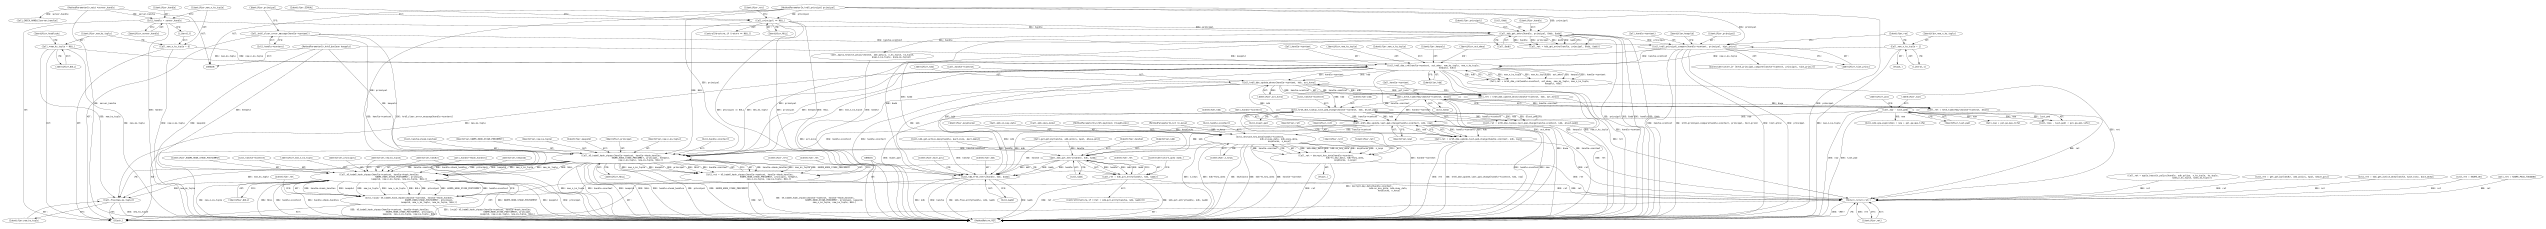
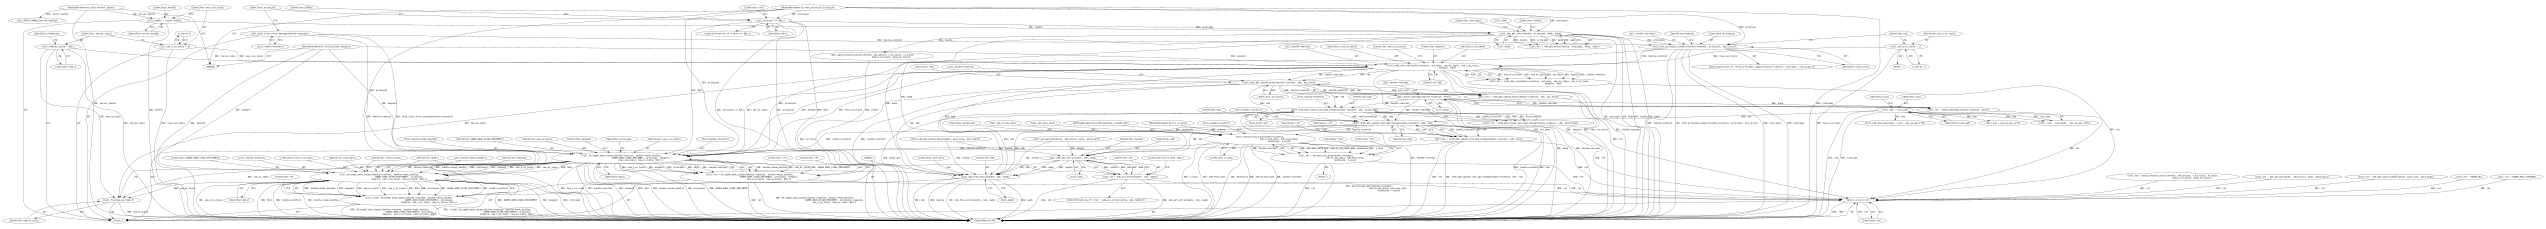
edge "(Call,handle = server_handle)" -> "(Literal,0)": now "(Call,new_n_ks_tuple = 0)" -> "(Literal,0)"
